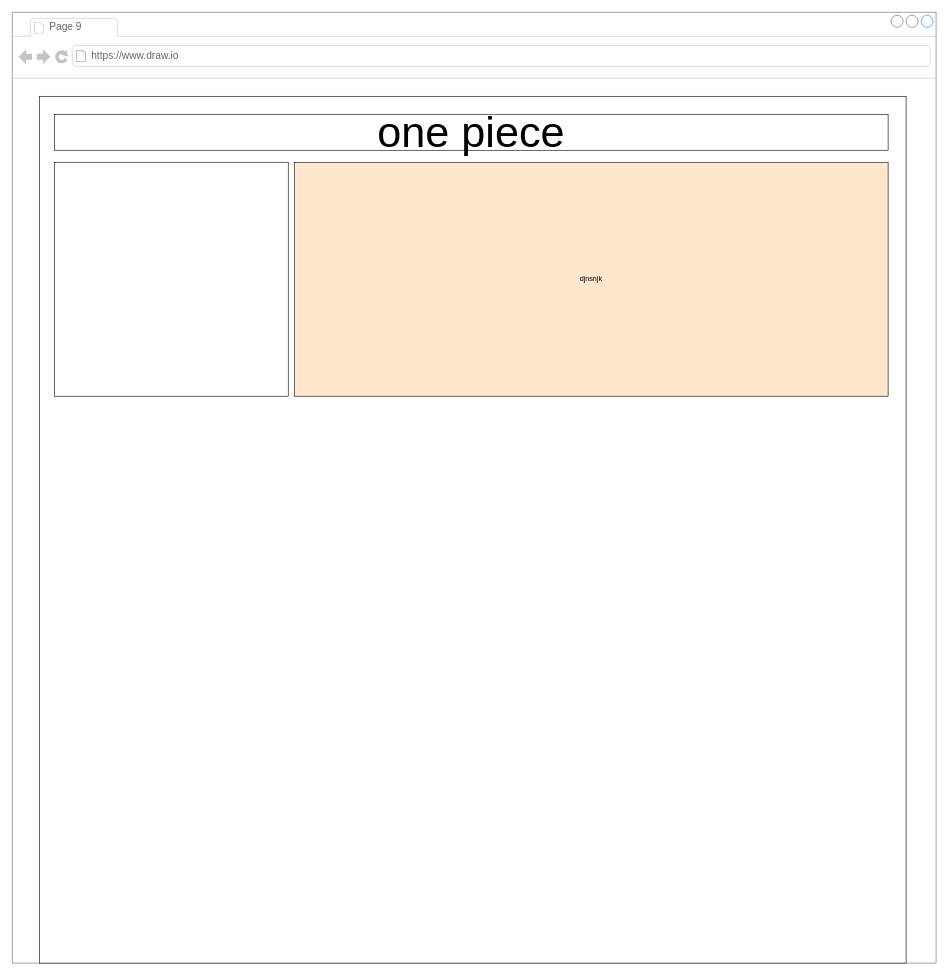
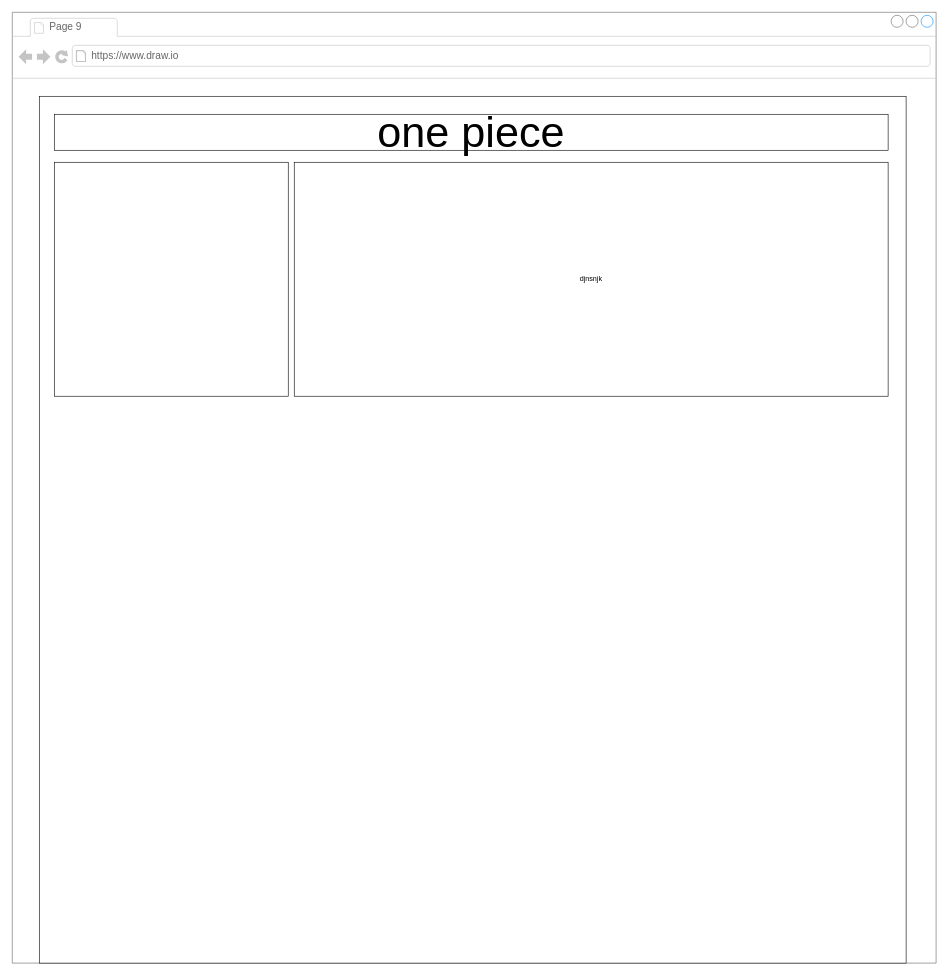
node "djnsnjk": fillcolor #ffe6cc -> #ffffff
